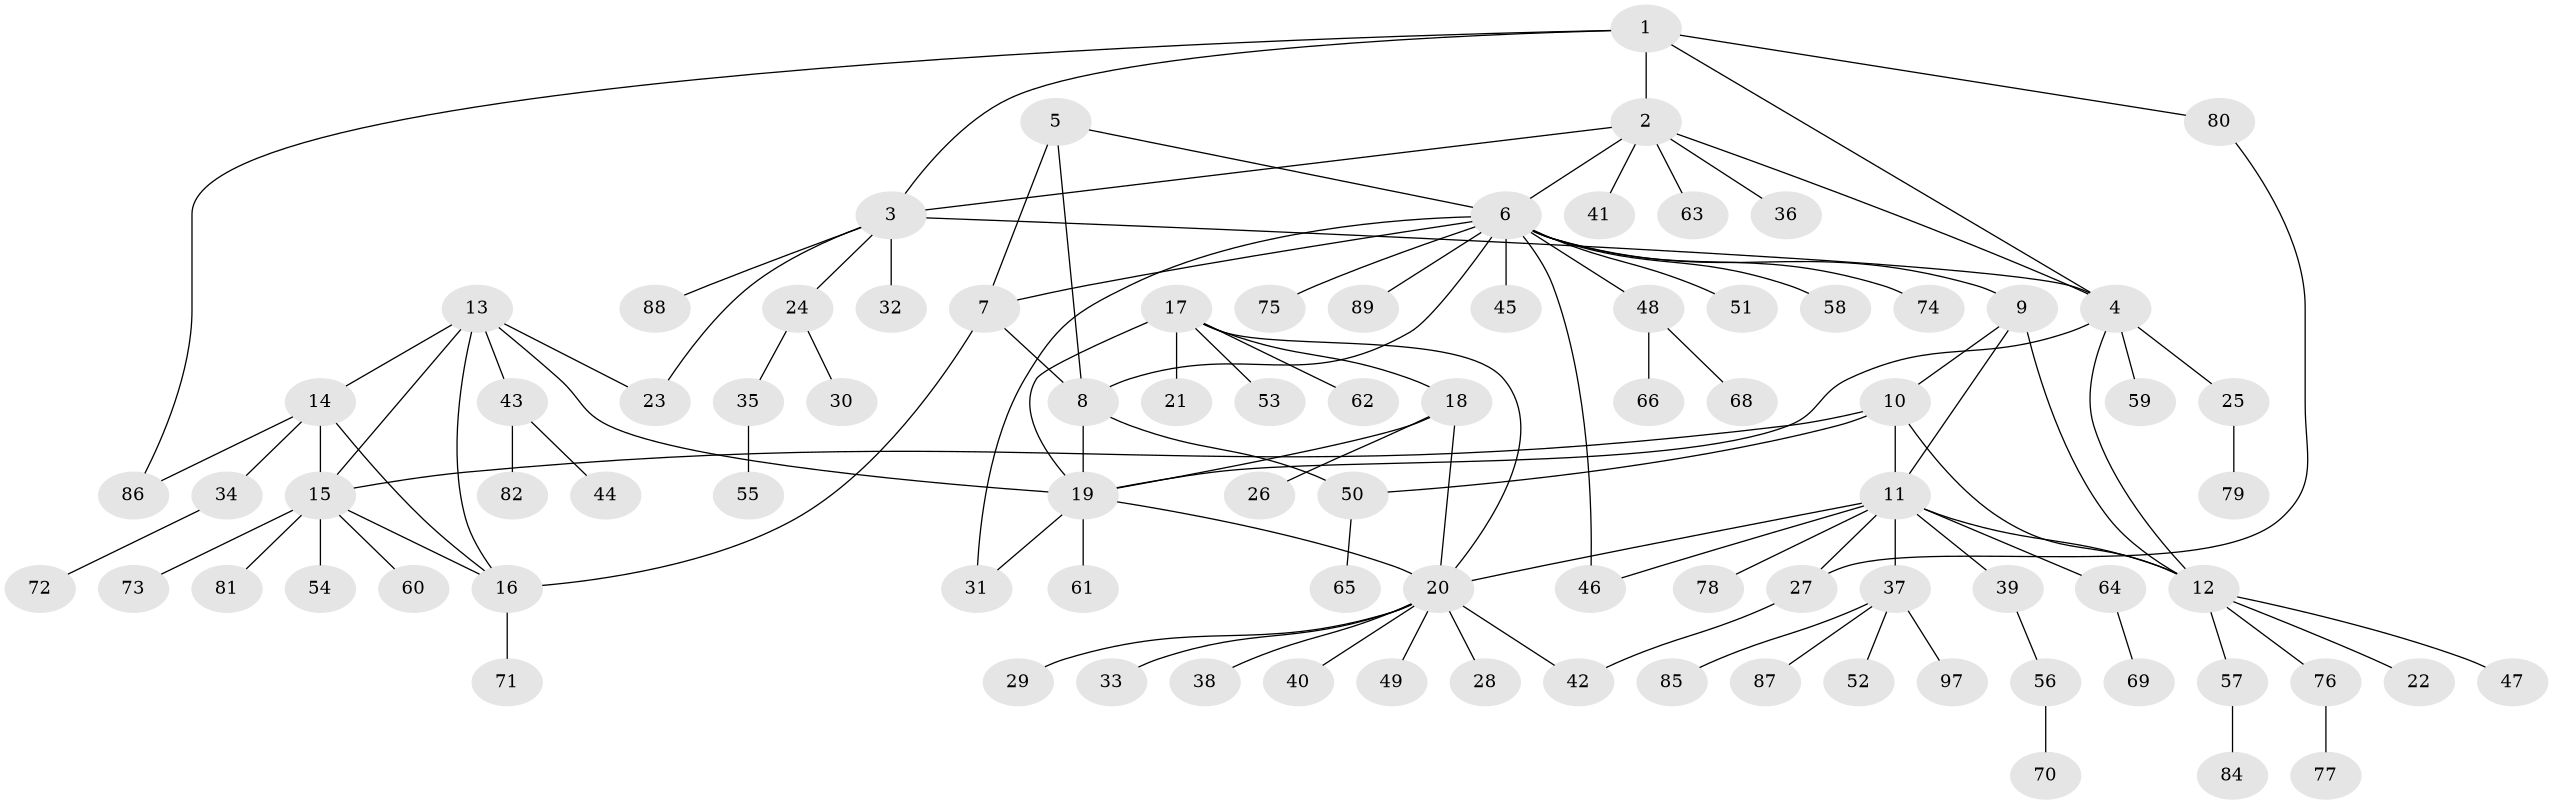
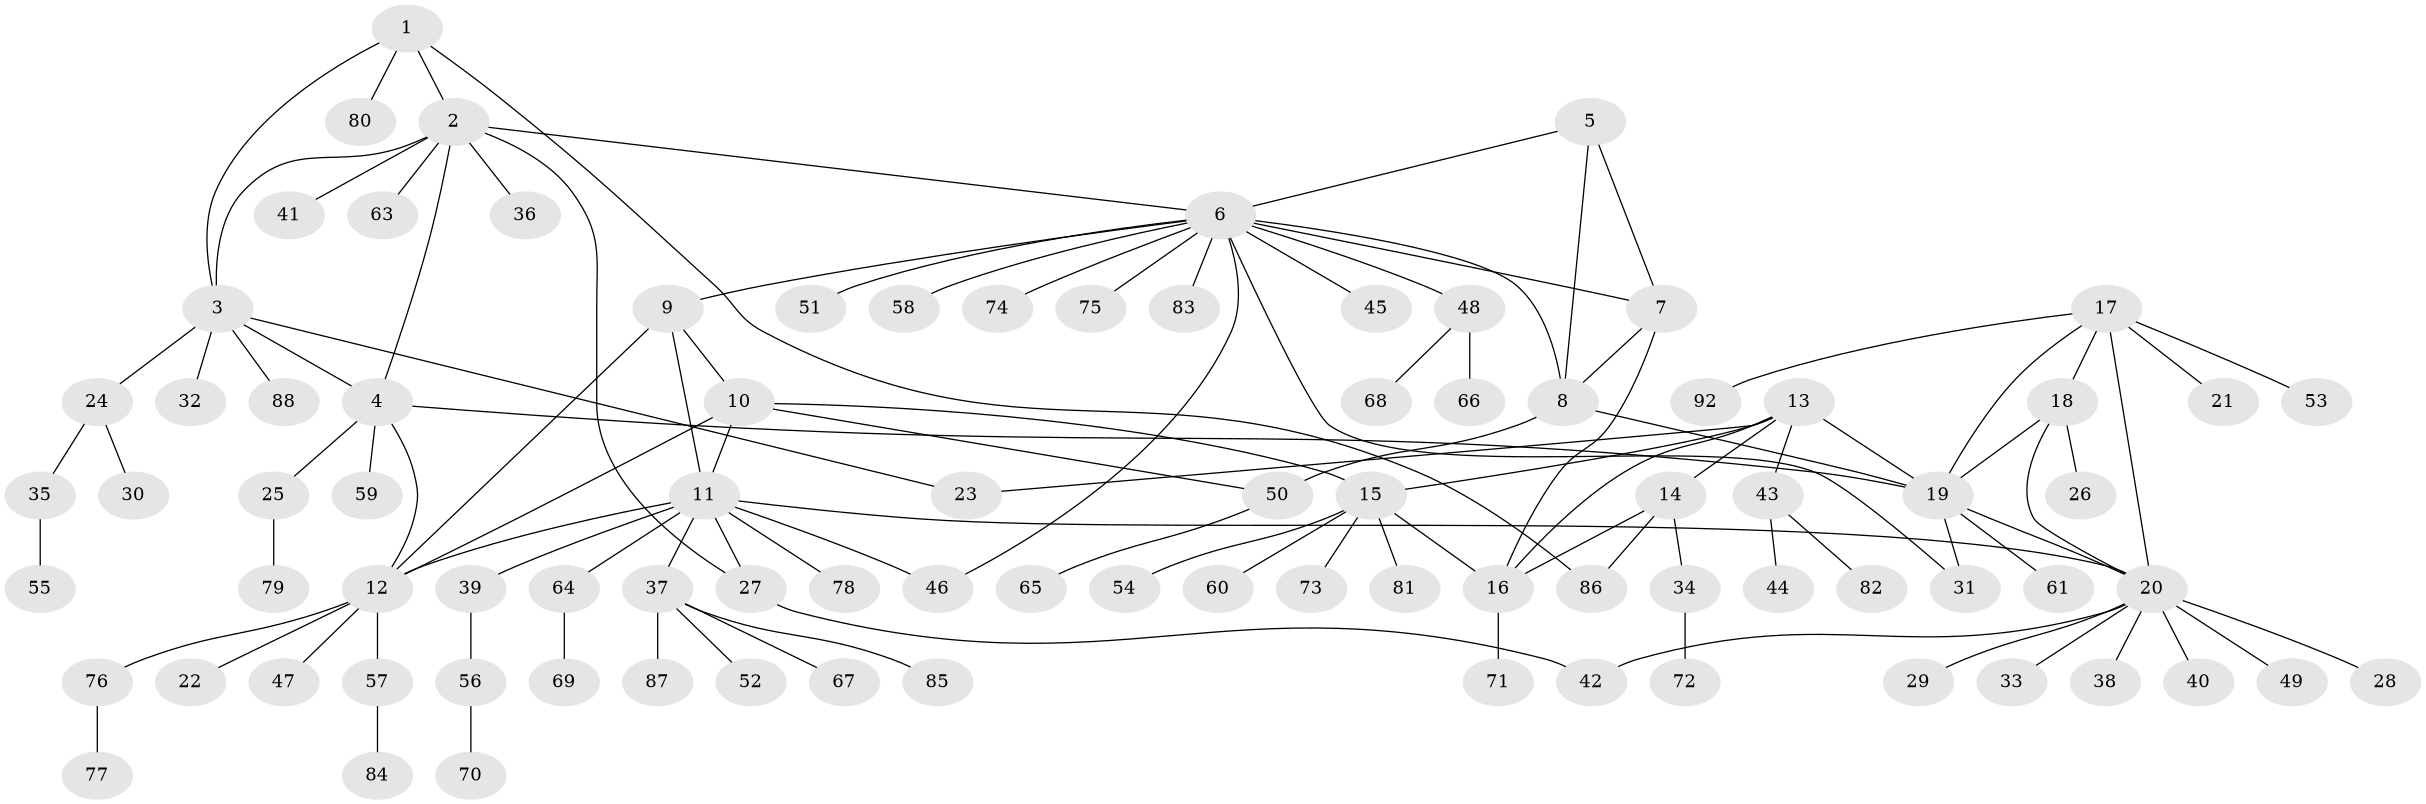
edge "1" -- "4": removed
node "89": label "89" -> "83"
node "62": label "62" -> "92"
edge "14" -- "15": removed
edge "80" -- "27": now "2" -- "27"
node "97": label "97" -> "67"
